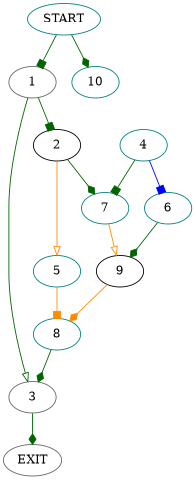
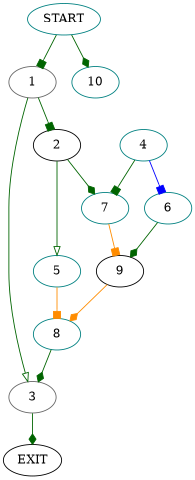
edge "2" -> "5": color darkorange -> darkgreen
edge "7" -> "9": arrowhead onormal -> box
node "EXIT": color gray40 -> black
